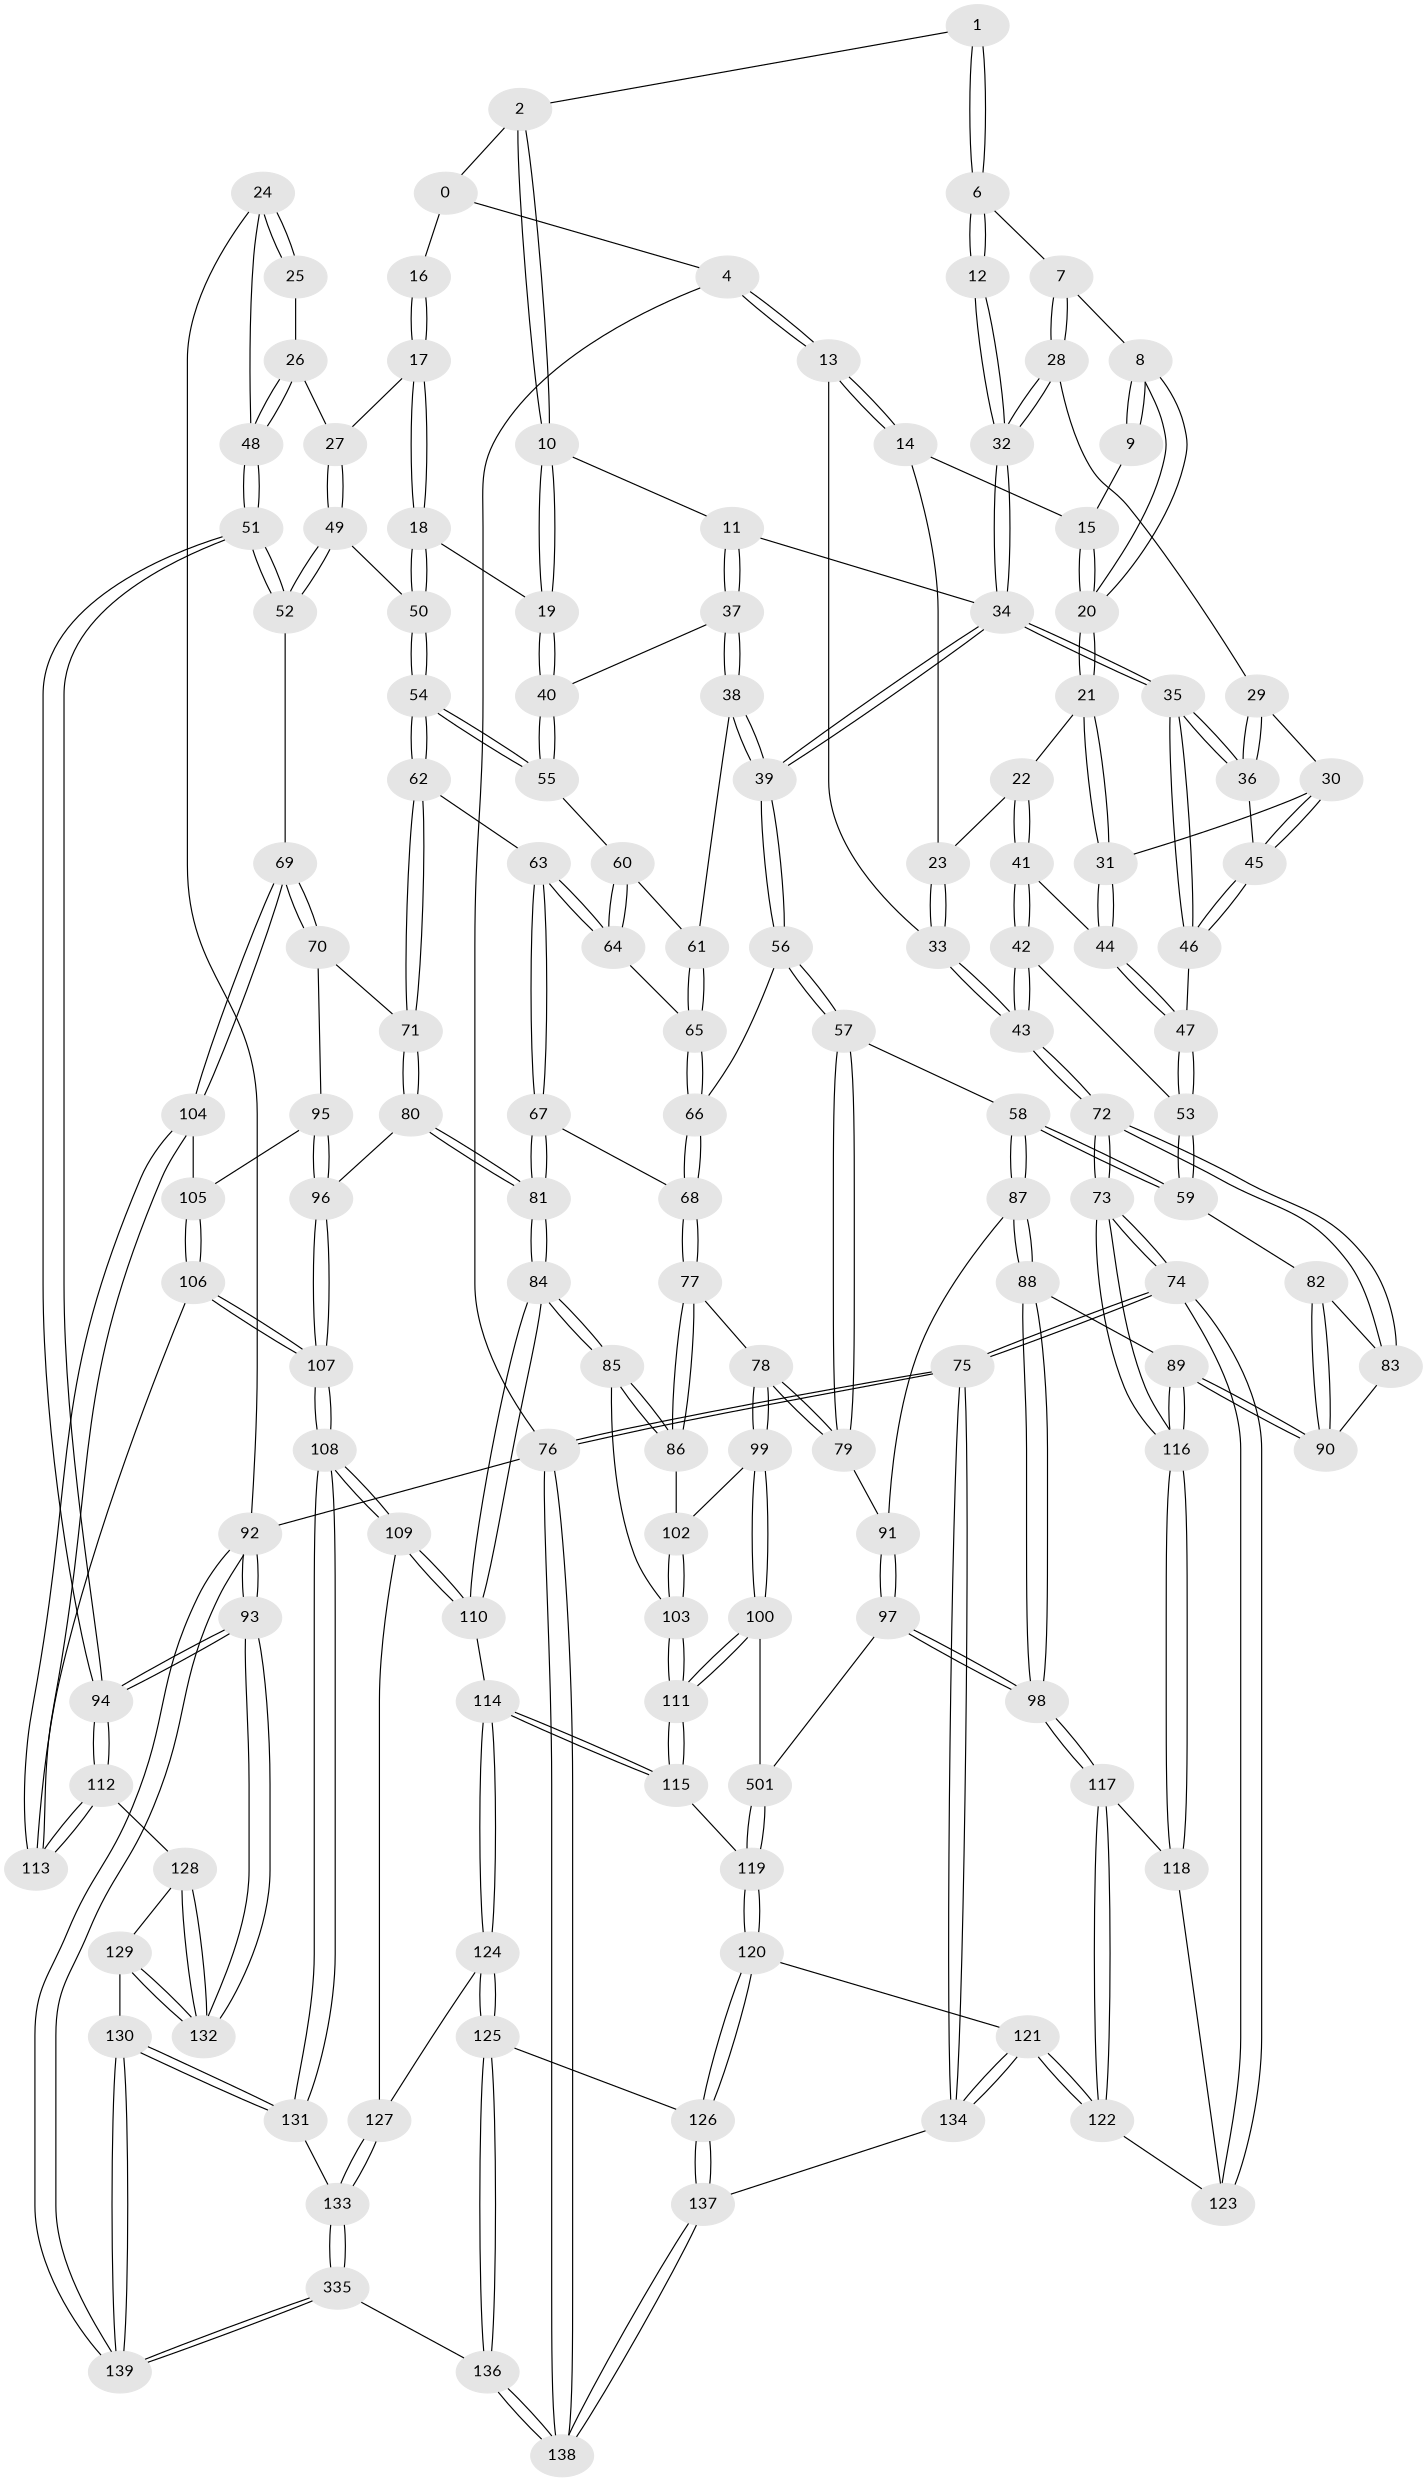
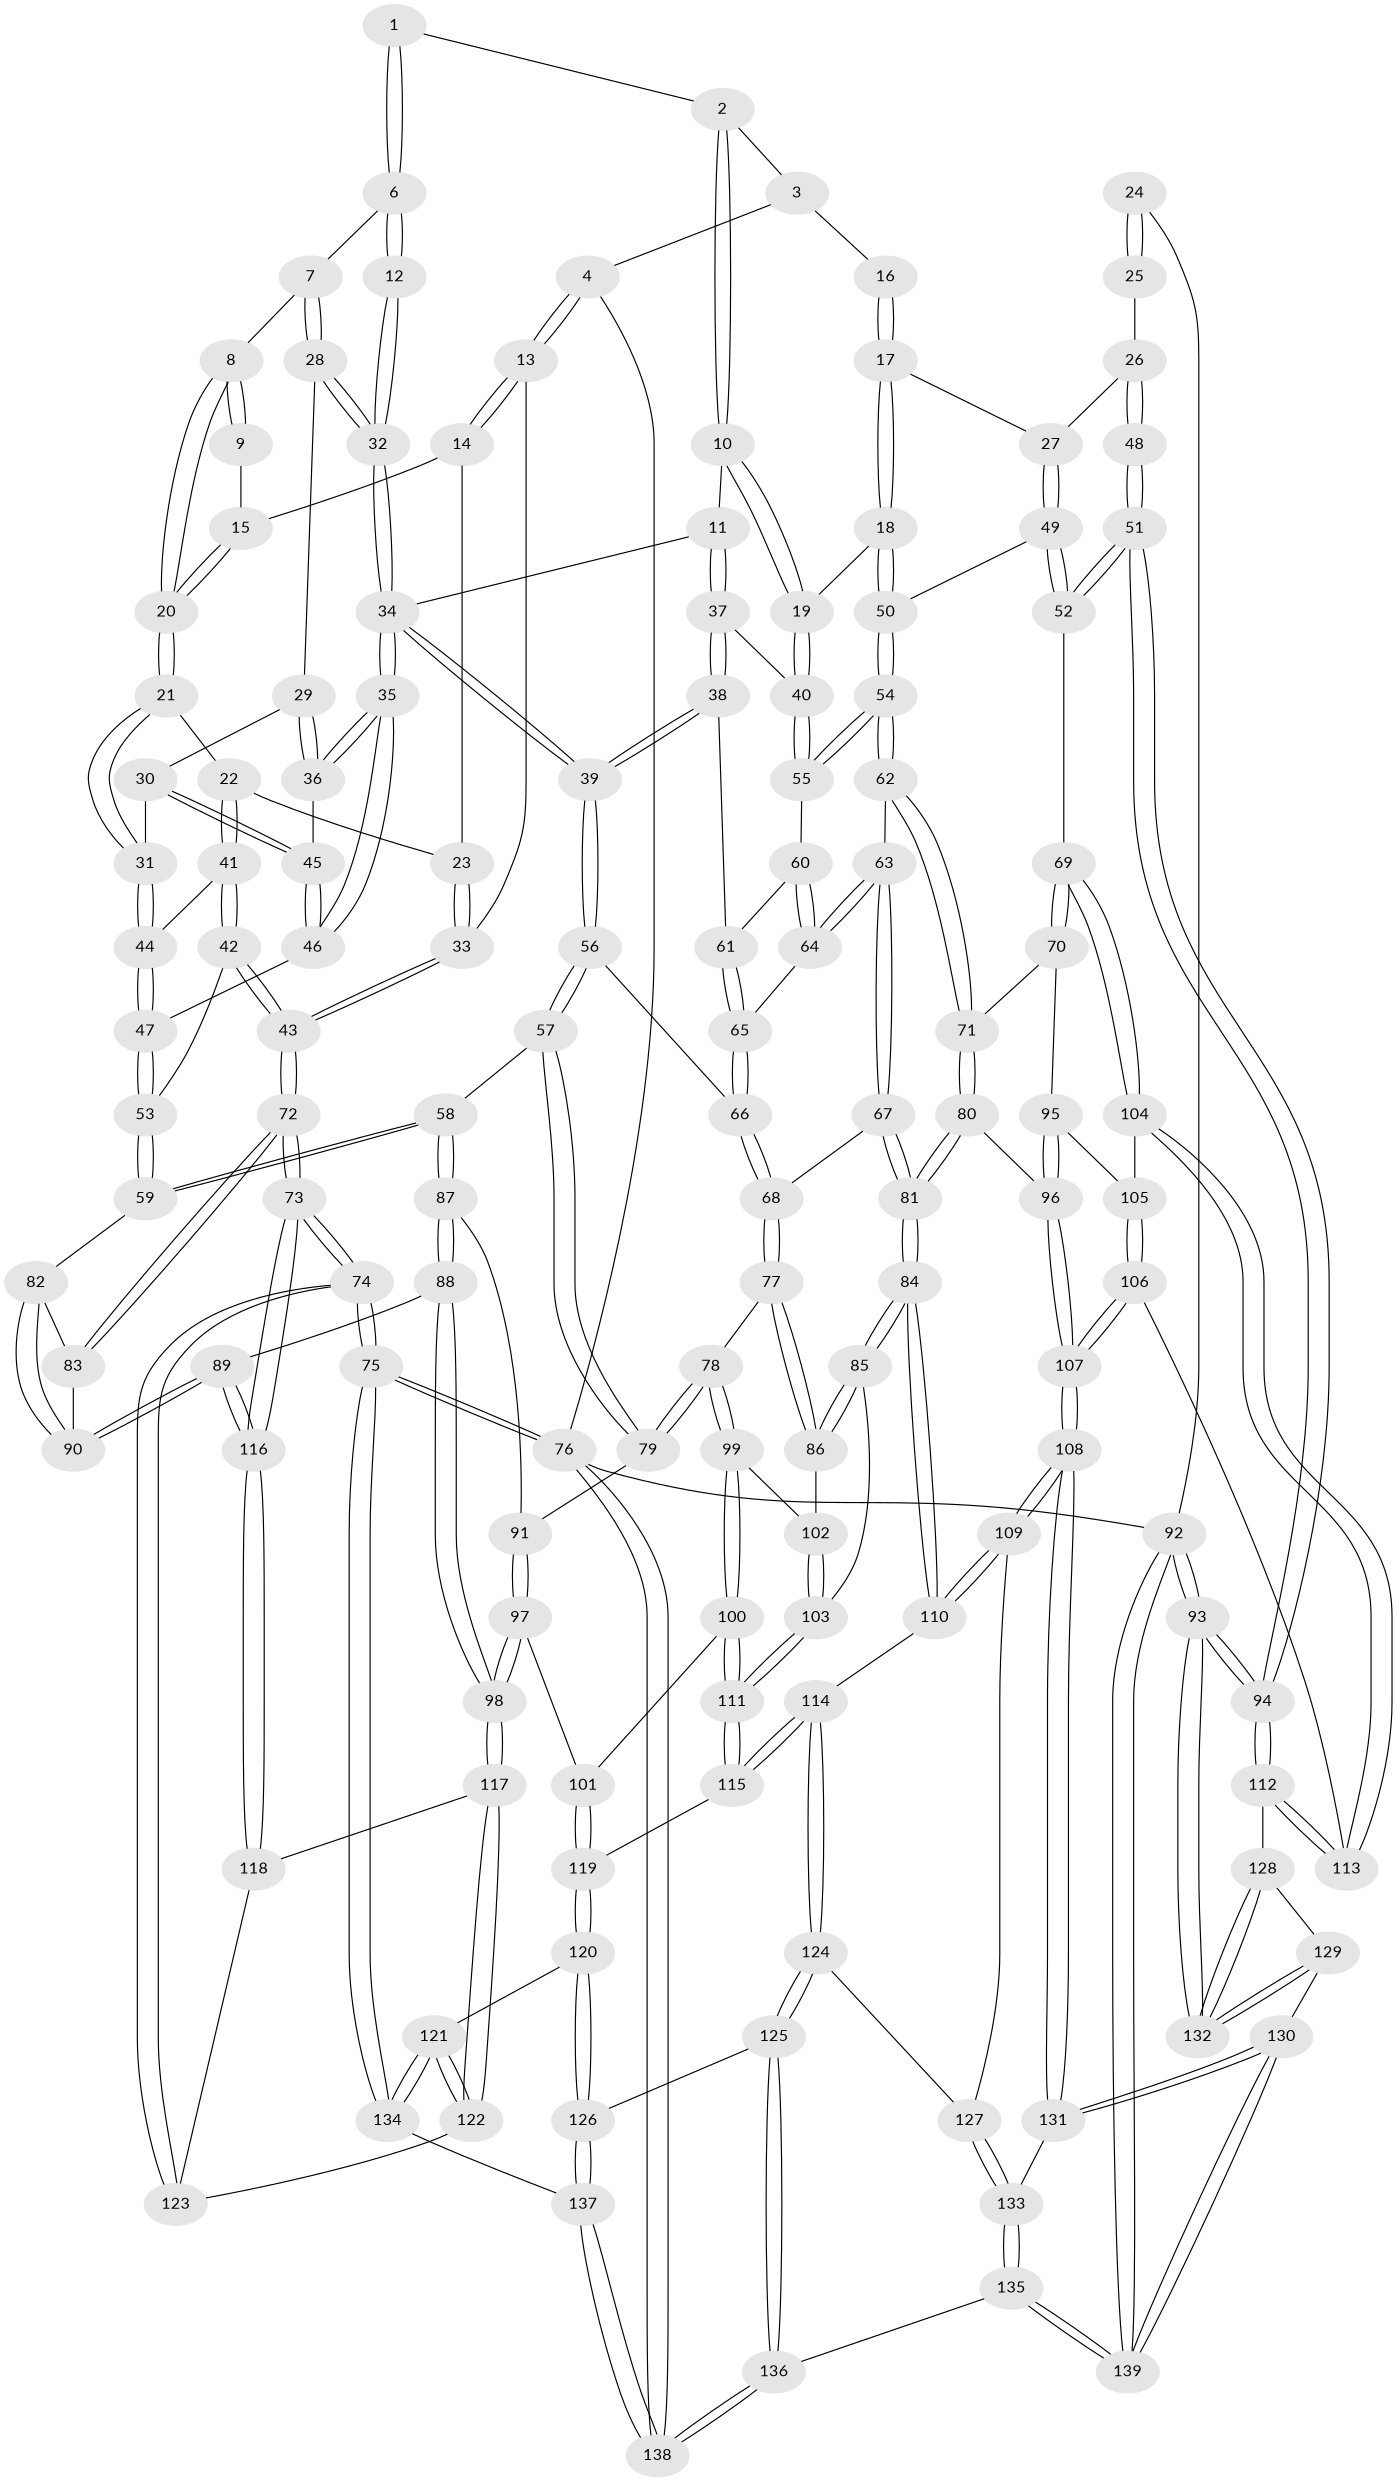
node "0": label "0" -> "3"
edge "24" -- "48": removed
node "501": label "501" -> "101"
node "335": label "335" -> "135"
